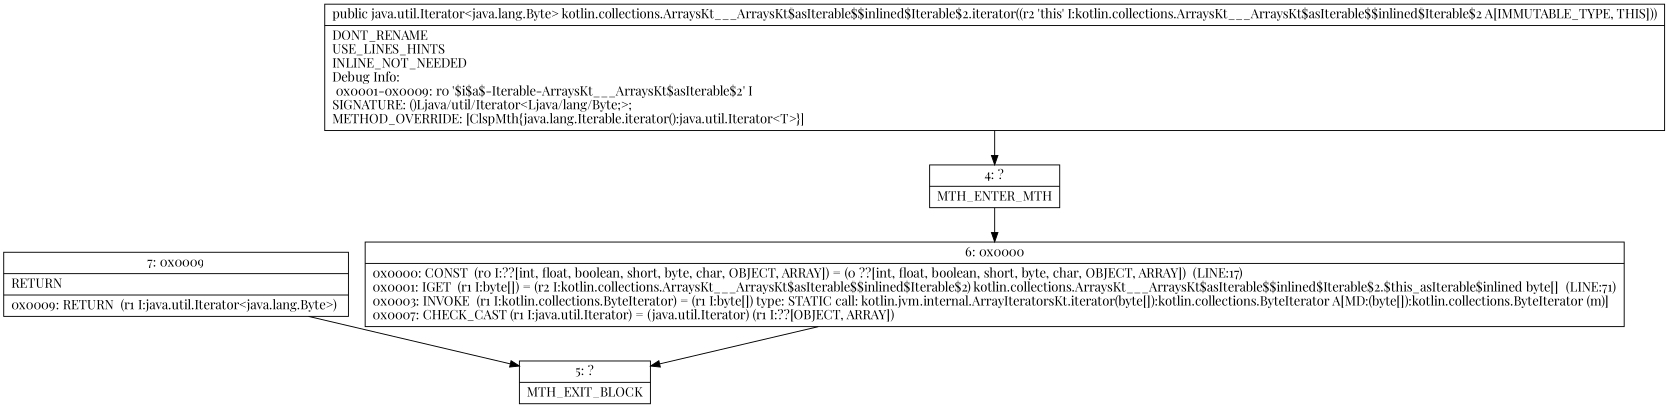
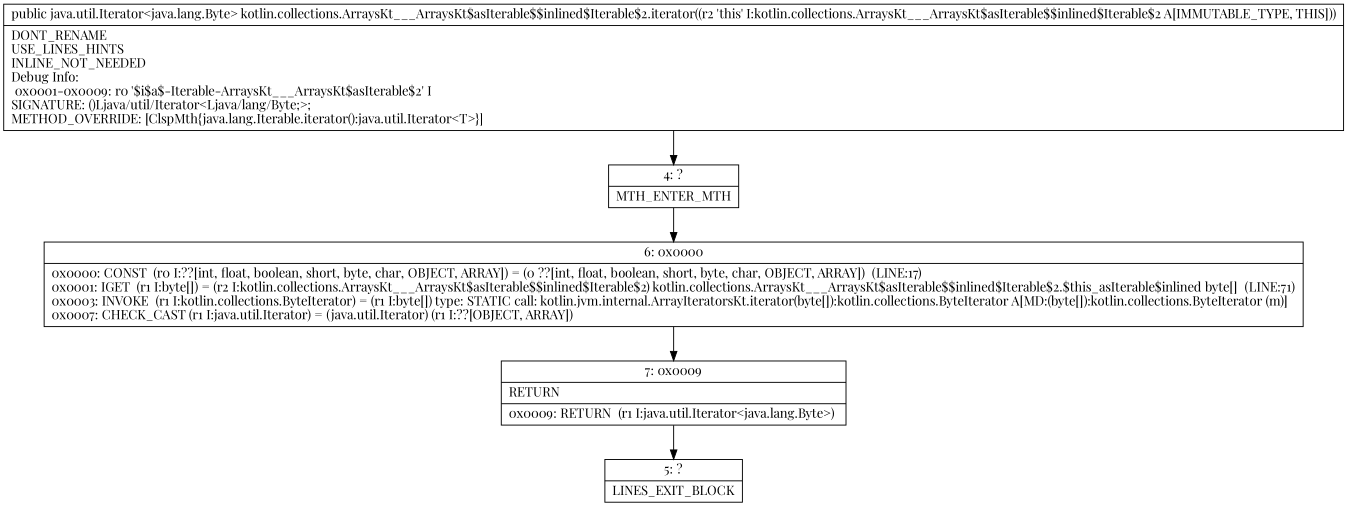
edge "6: 0x0000" -> "5: ?": now "6: 0x0000" -> "7: 0x0009"
node "5: ?": text "MTH_EXIT_BLOCK" -> "LINES_EXIT_BLOCK"
